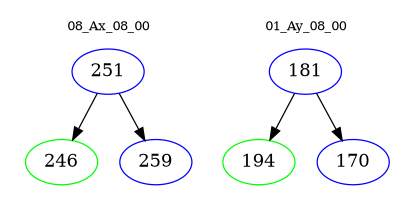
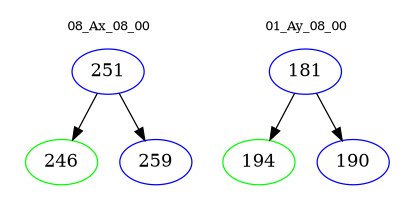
node "170": label "170" -> "190"
